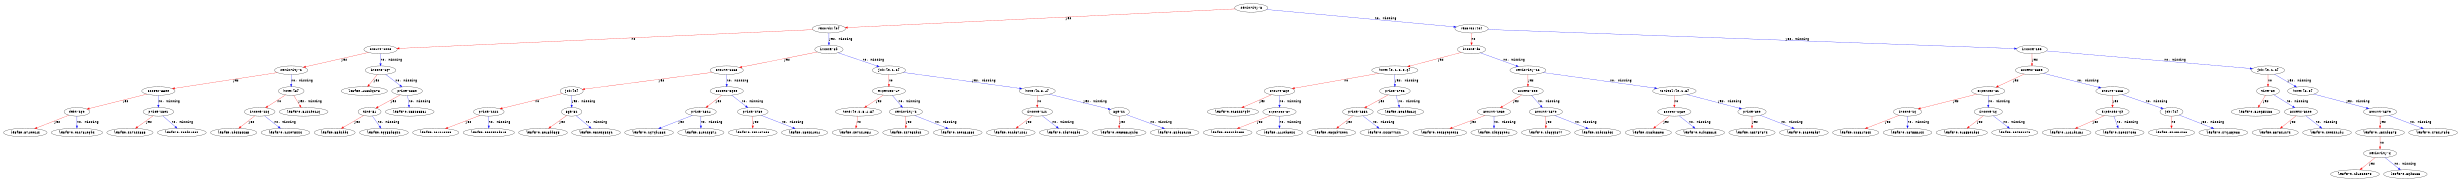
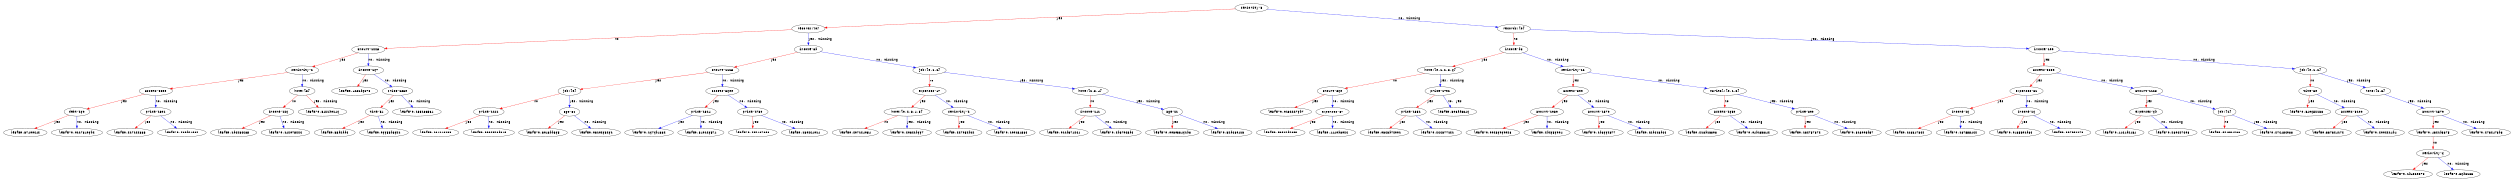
edge "price<1702" -> "leaf=0.308993846": label "no, missing" -> "no, yes"
node "leaf=-0.203219667": added
